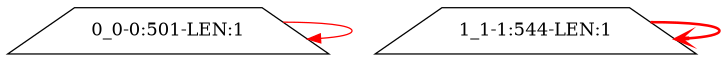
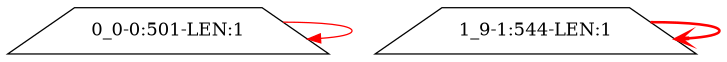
node "1_1-1:544-LEN:1": label "1_1-1:544-LEN:1" -> "1_9-1:544-LEN:1"
